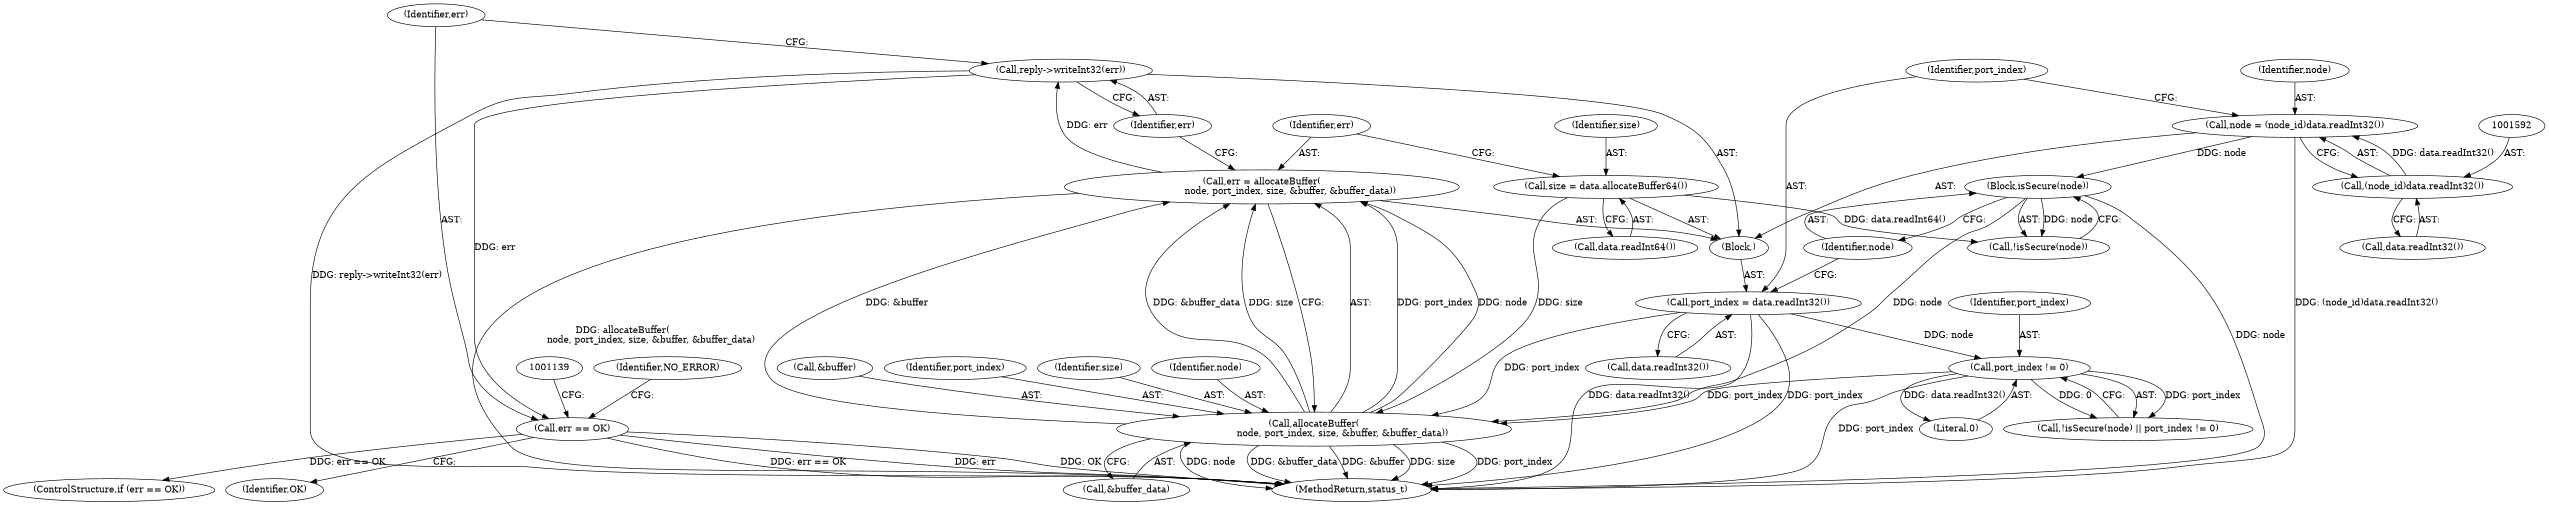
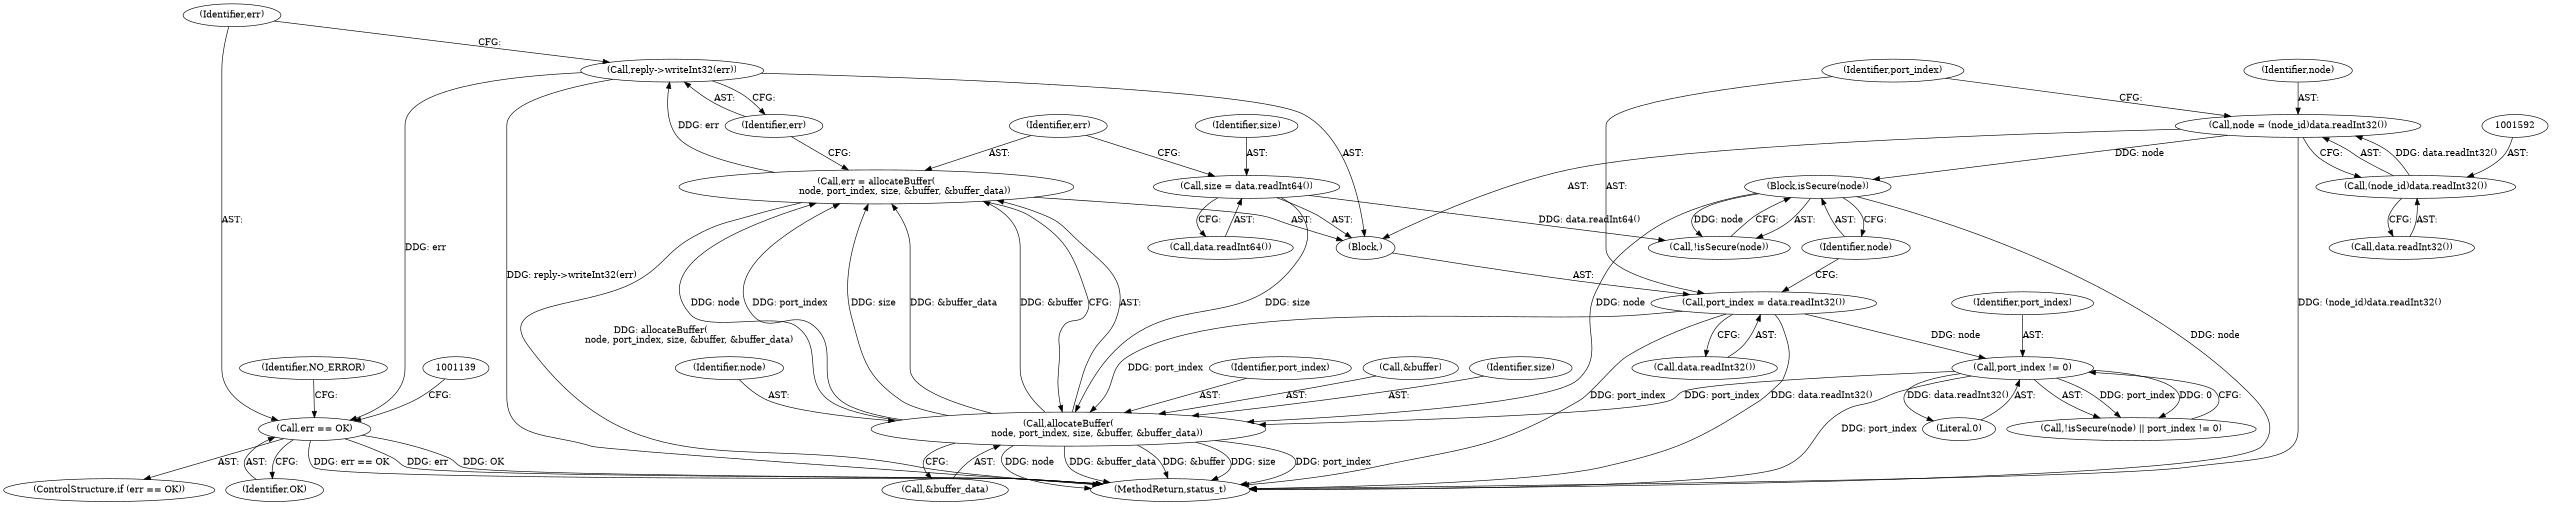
node "(Call,size = data.allocateBuffer64())": label "(Call,size = data.allocateBuffer64())" -> "(Call,size = data.readInt64())"
edge "(Identifier,OK)" -> "(Call,err == OK)": added, label "AST:"
edge "(Call,err == OK)" -> "(ControlStructure,if (err == OK))": label "DDG: err == OK" -> "AST: "
